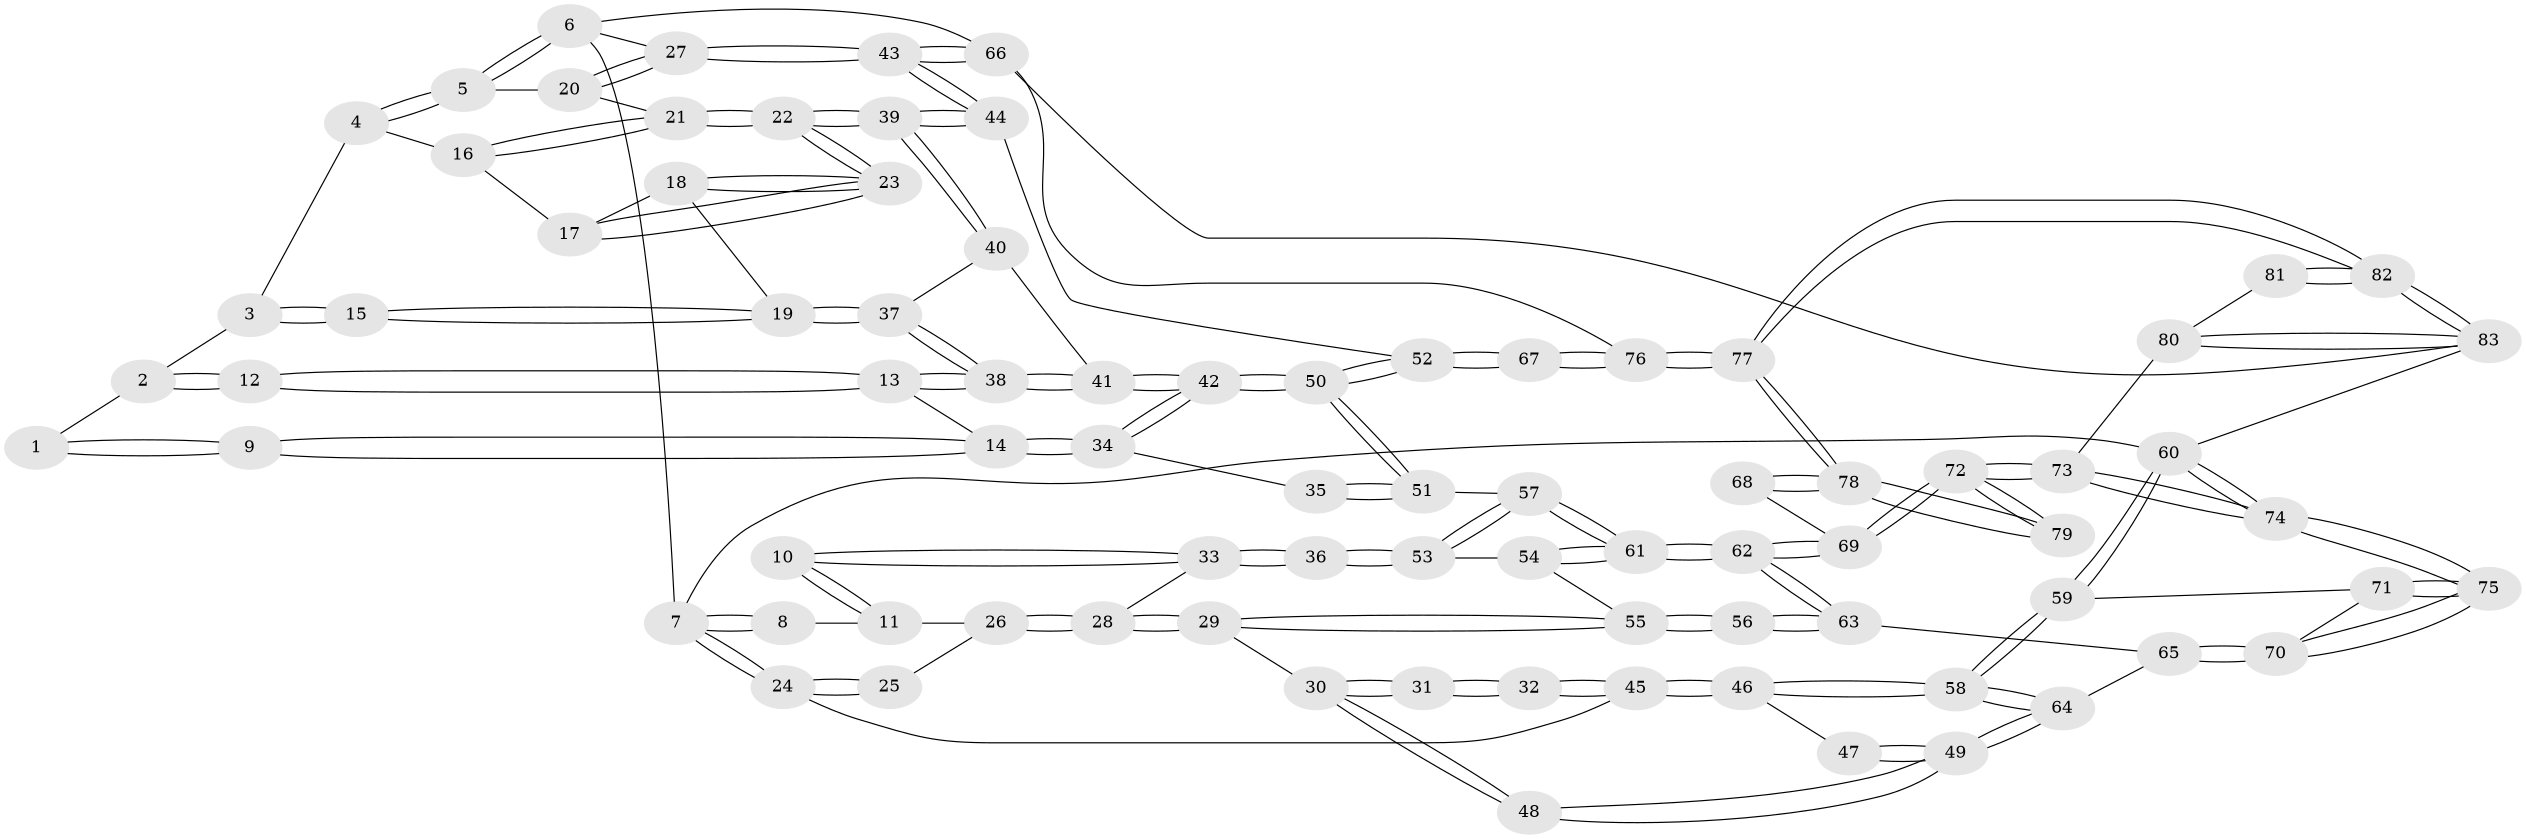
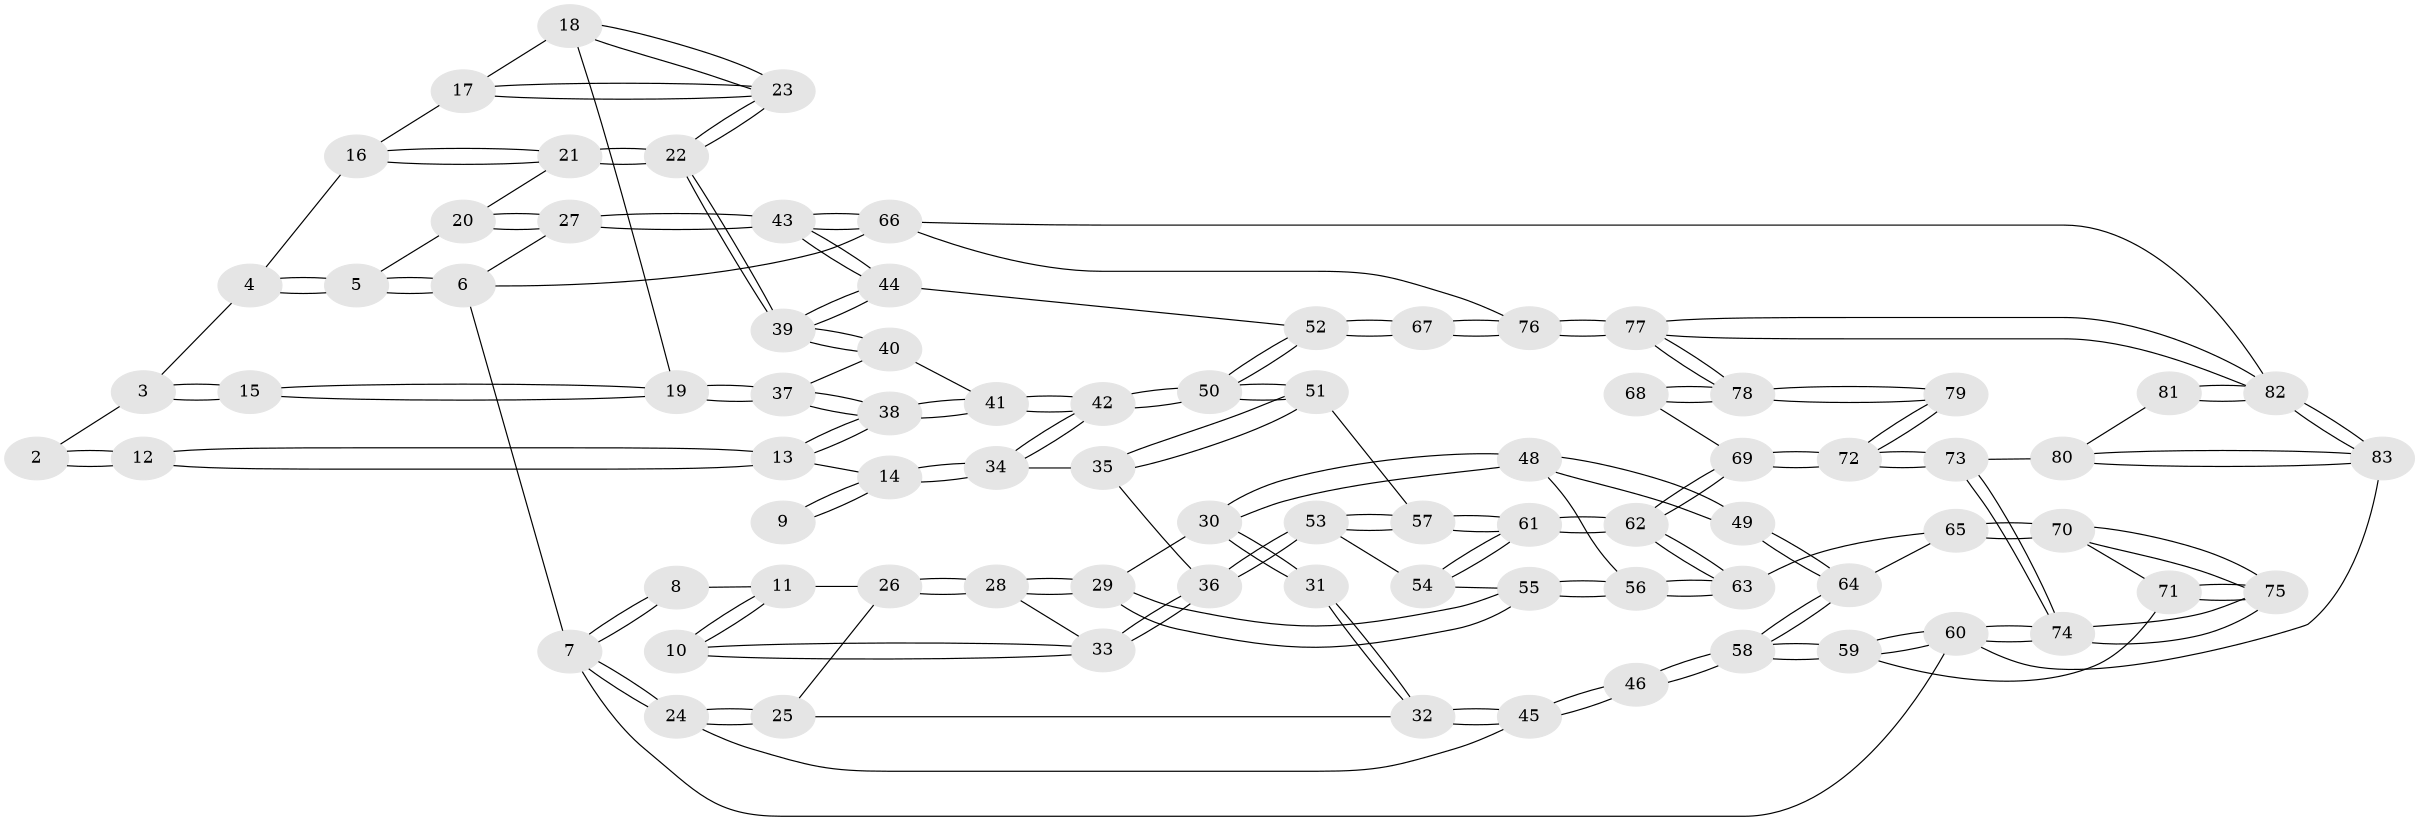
edge "66" -- "83": now "66" -- "82"
node "1": removed
edge "48" -- "56": added
edge "35" -- "36": added
edge "25" -- "32": added
node "47": removed
